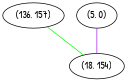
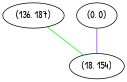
node "(136, 157)": label "(136, 157)" -> "(136, 187)"
node "(5, 0)": label "(5, 0)" -> "(0, 0)"
